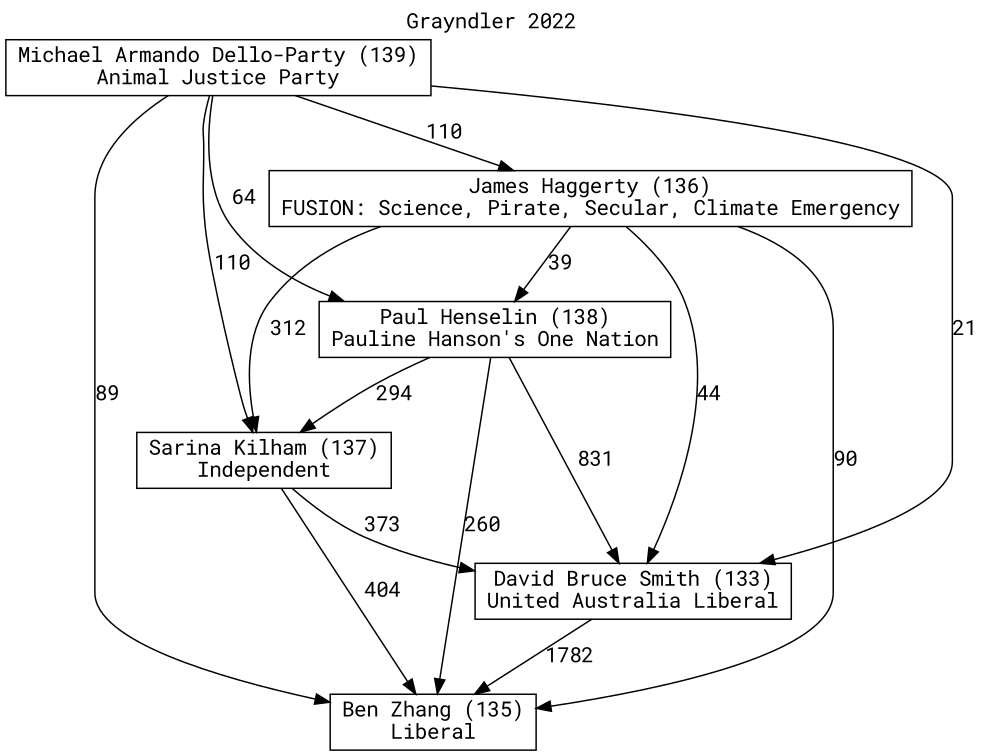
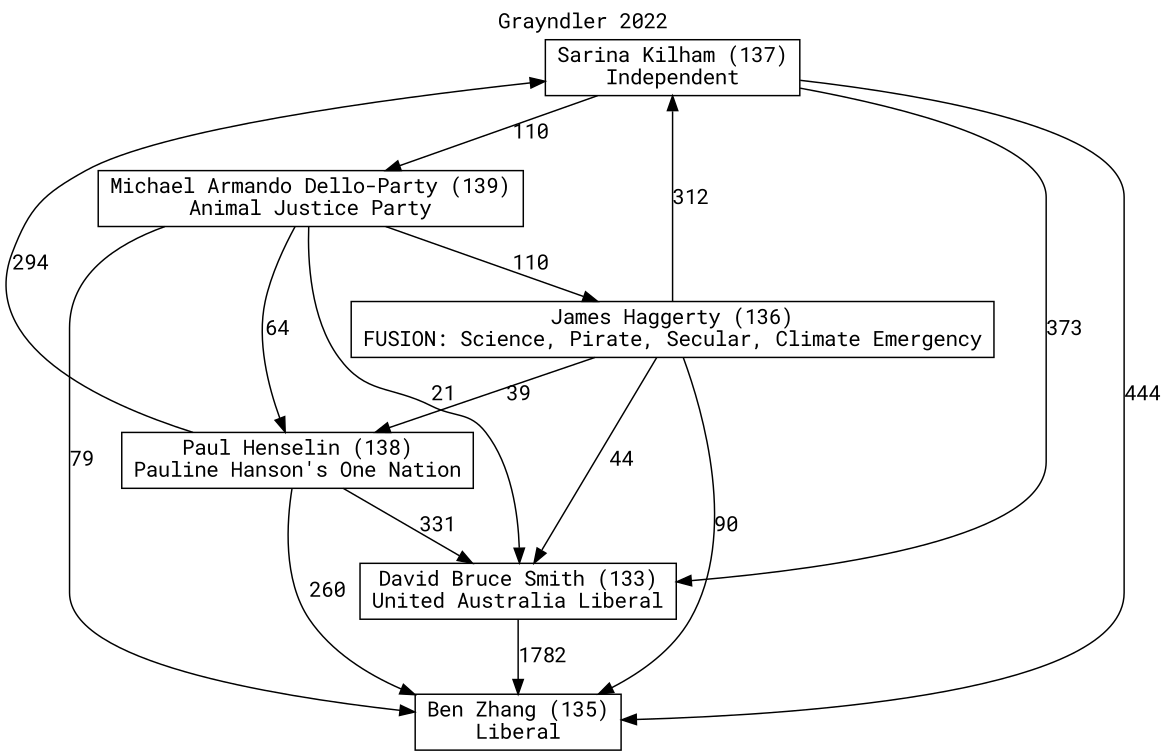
edge "Michael Armando Dello-Party (139) Animal Justice Party" -> "Sarina Kilham (137) Independent": reversed
edge "Michael Armando Dello-Party (139) Animal Justice Party" -> "Ben Zhang (135) Liberal": label "89" -> "79"
edge "Paul Henselin (138) Pauline Hanson's One Nation" -> "David Bruce Smith (133) United Australia Liberal": label "831" -> "331"
edge "Sarina Kilham (137) Independent" -> "Ben Zhang (135) Liberal": label "404" -> "444"
